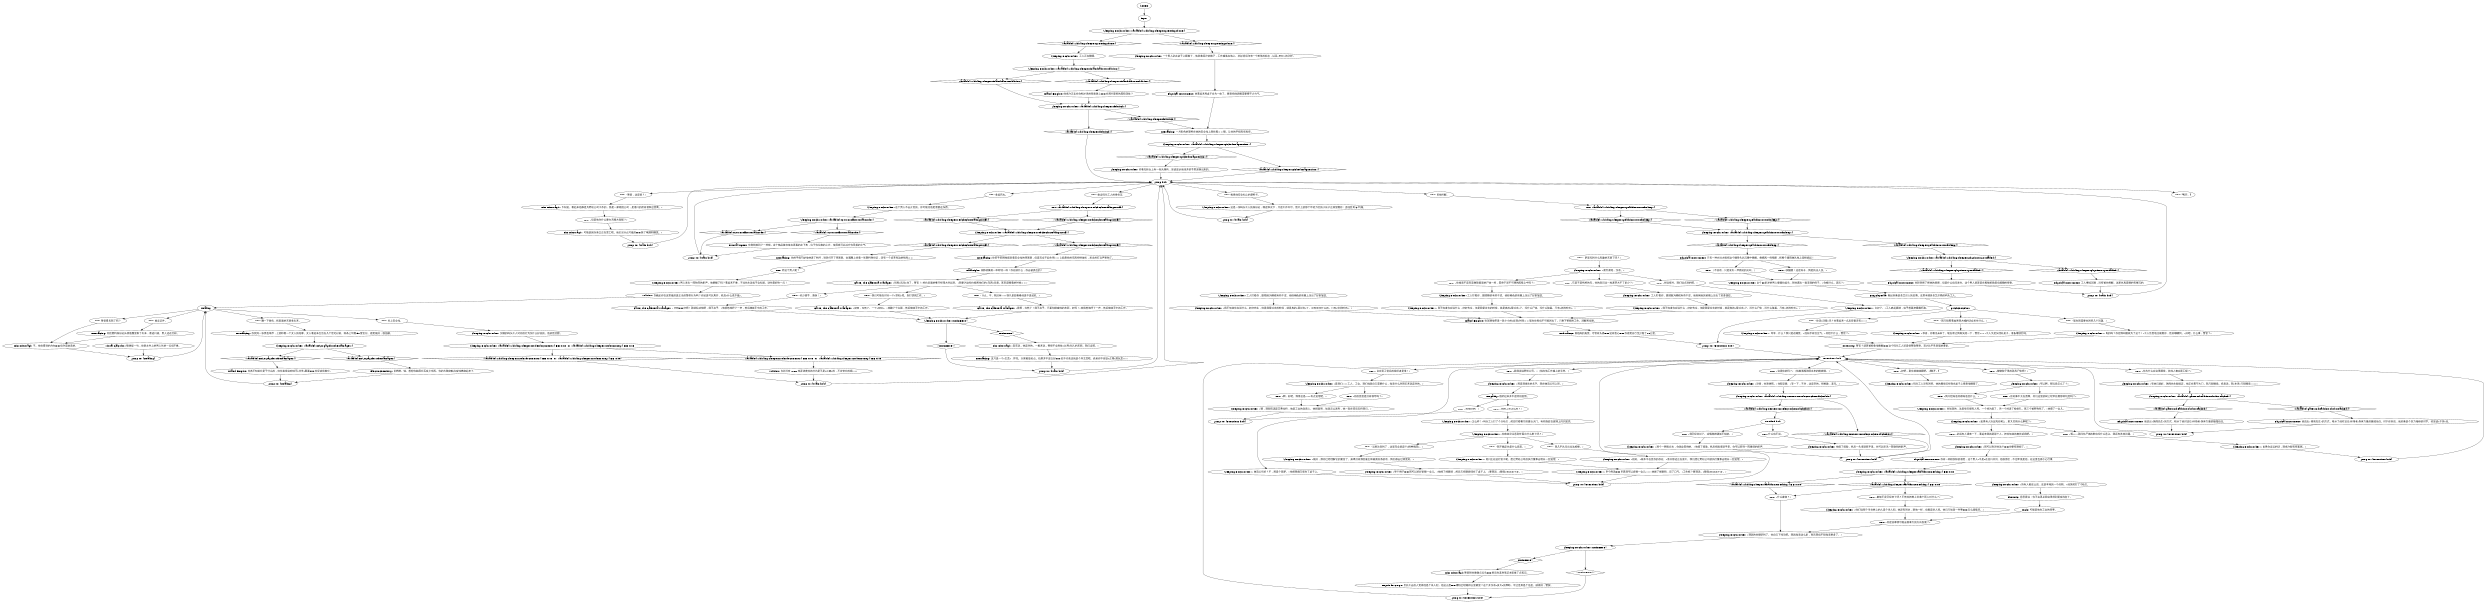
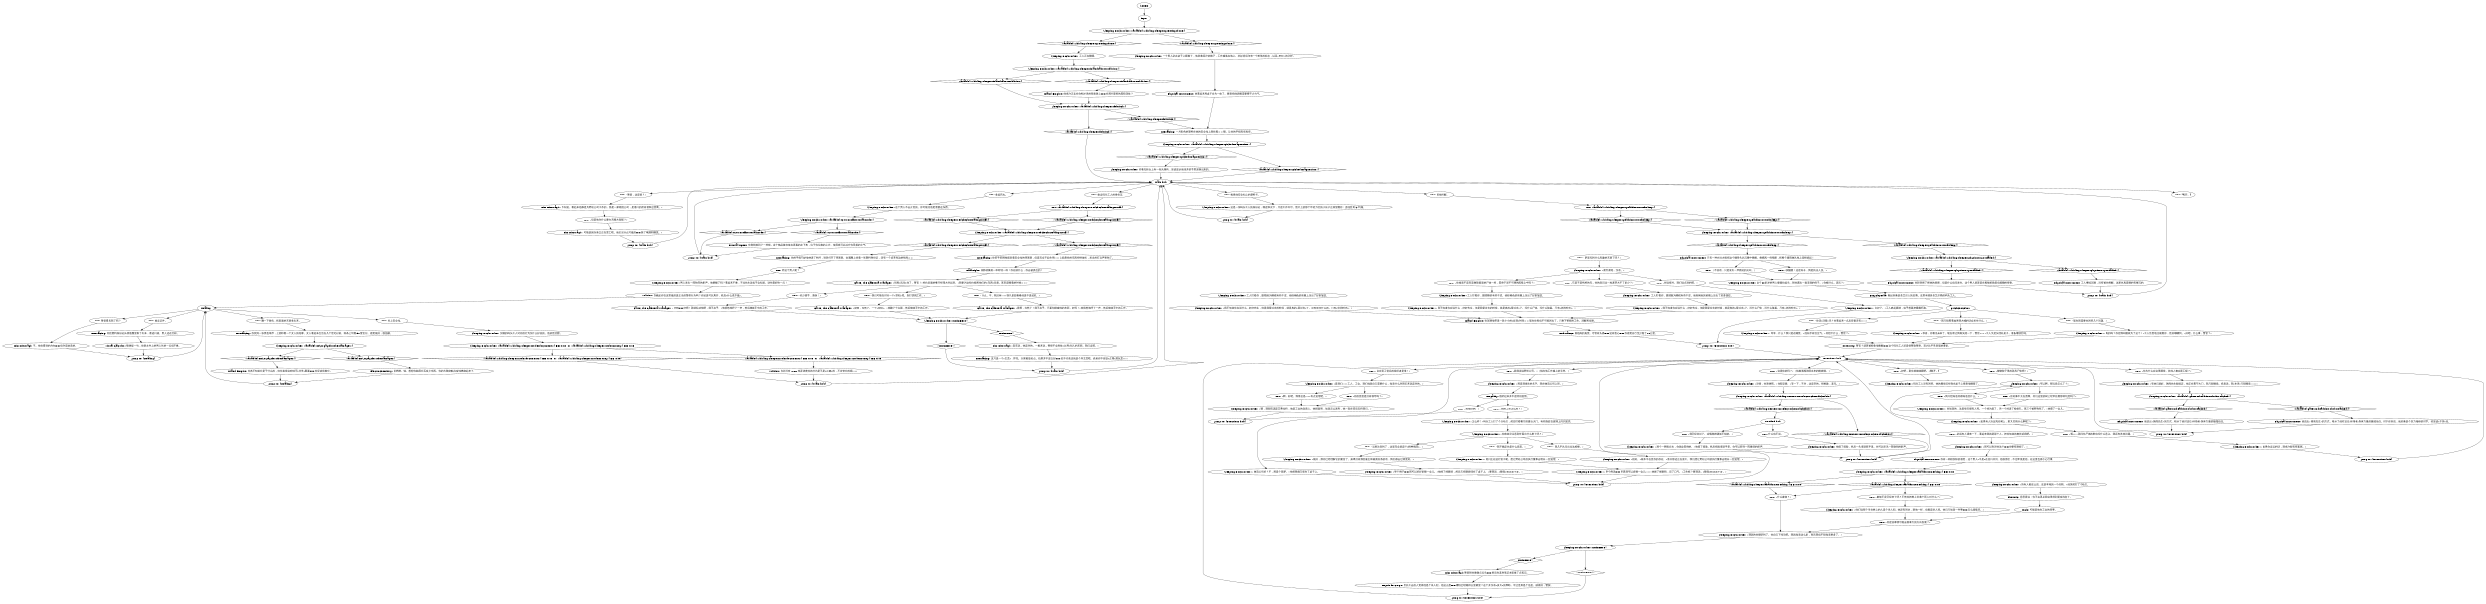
node "Jump hub": label "Jump hub" -> "Main hub"
edge "Interfacing: 你把塑料身份证从钥匙圈里取了出来，塞进口袋。男人还在打鼾。" -> "Kim Kitsuragi: 不。他在看别的方向——也许是故意的。": now "Interfacing: 你把塑料身份证从钥匙圈里取了出来，塞进口袋。男人还在打鼾。" -> "Visual Calculus: 顺便提一句，你跟文件上的男人长的一点也不像。"
edge "Sleeping Dockworker: “如果有人决定死在树上，那又关我什么事呢？”" -> "You: “必须有人调查一下，看起来我就是那个人。把你知道的都告诉我吧。”": now "Sleeping Dockworker: “如果有人决定死在树上，那又关我什么事呢？”" -> "Sleeping Dockworker: “可以啊，那玩意怎么了？”"
